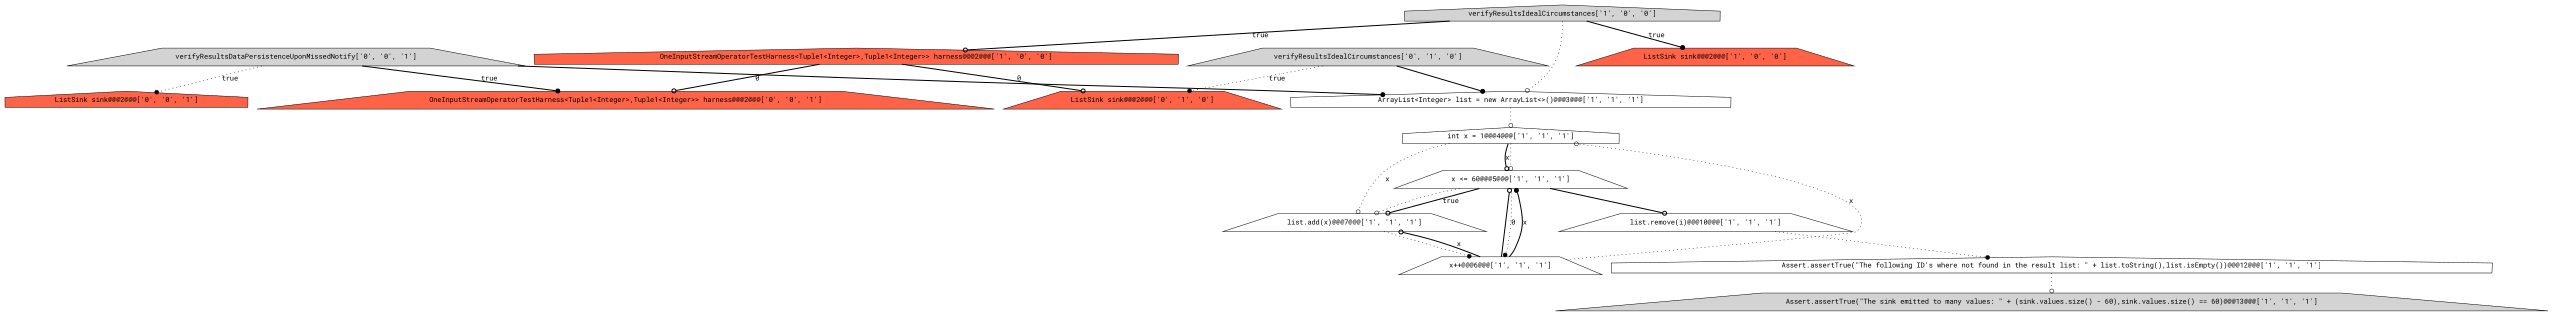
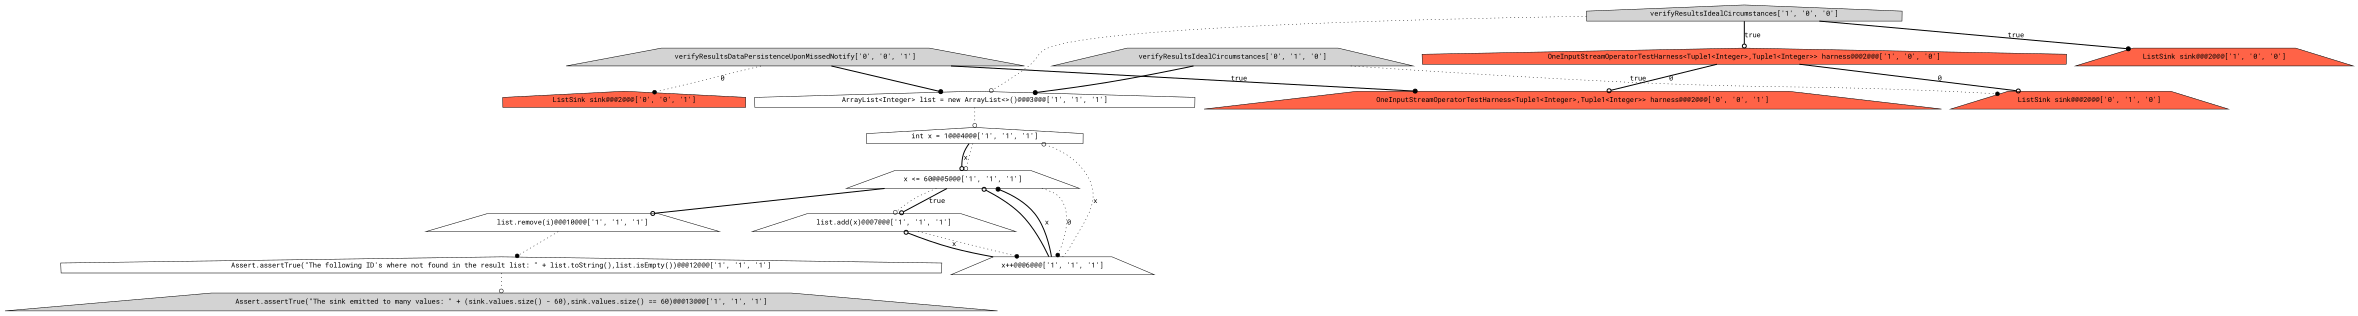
edge "verifyResultsDataPersistenceUponMissedNotify['0', '0', '1']" -> "ListSink sink@@@2@@@['0', '0', '1']": label "true" -> "0"
edge "int x = 1@@@4@@@['1', '1', '1']" -> "list.add(x)@@@7@@@['1', '1', '1']": removed, label "x"
